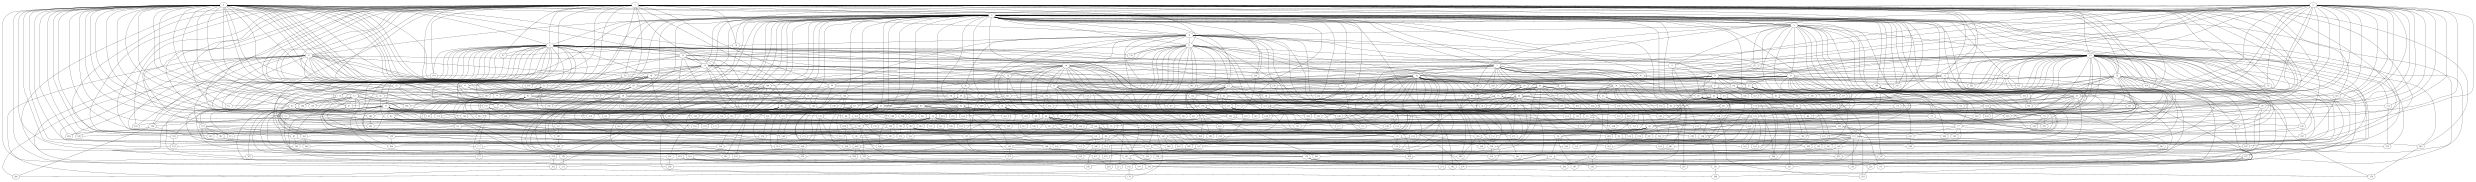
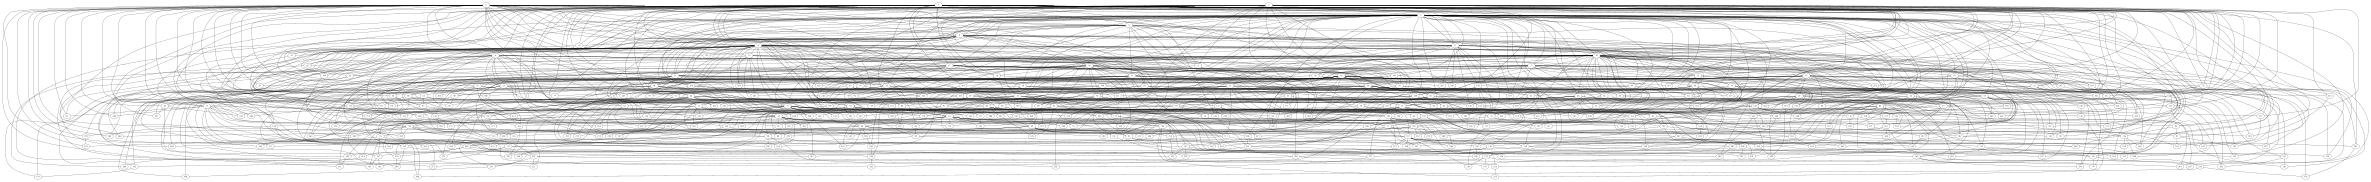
node "265": added
